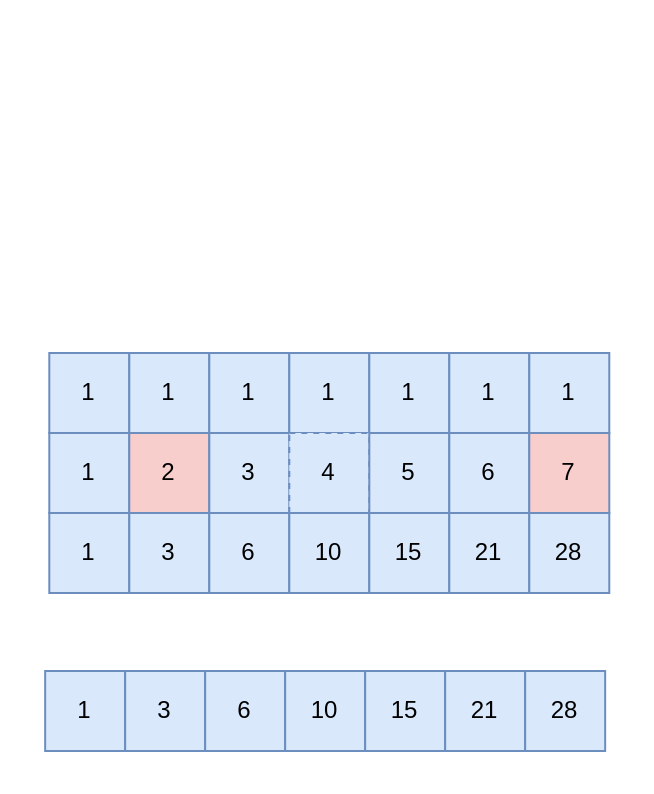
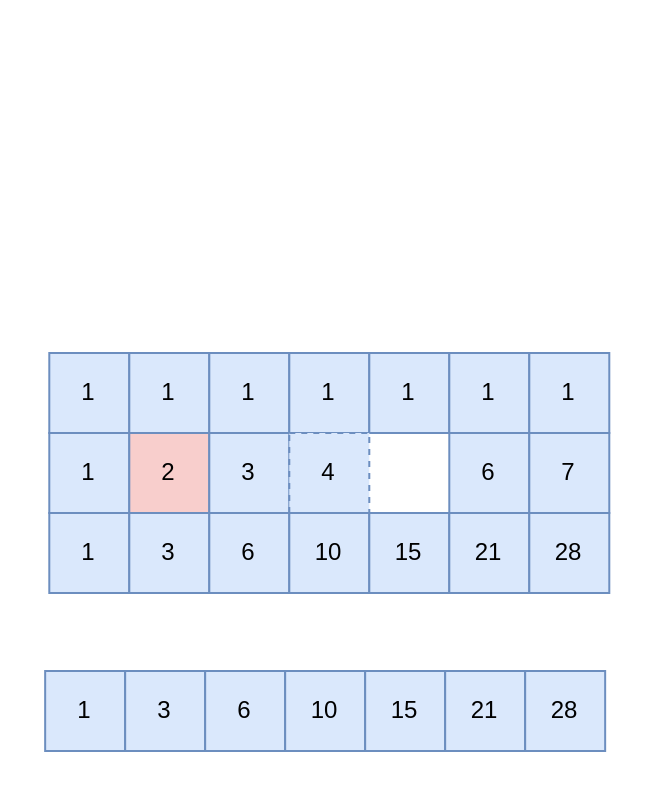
node "5": removed
node "7": fillcolor #f8cecc -> #dae8fc
